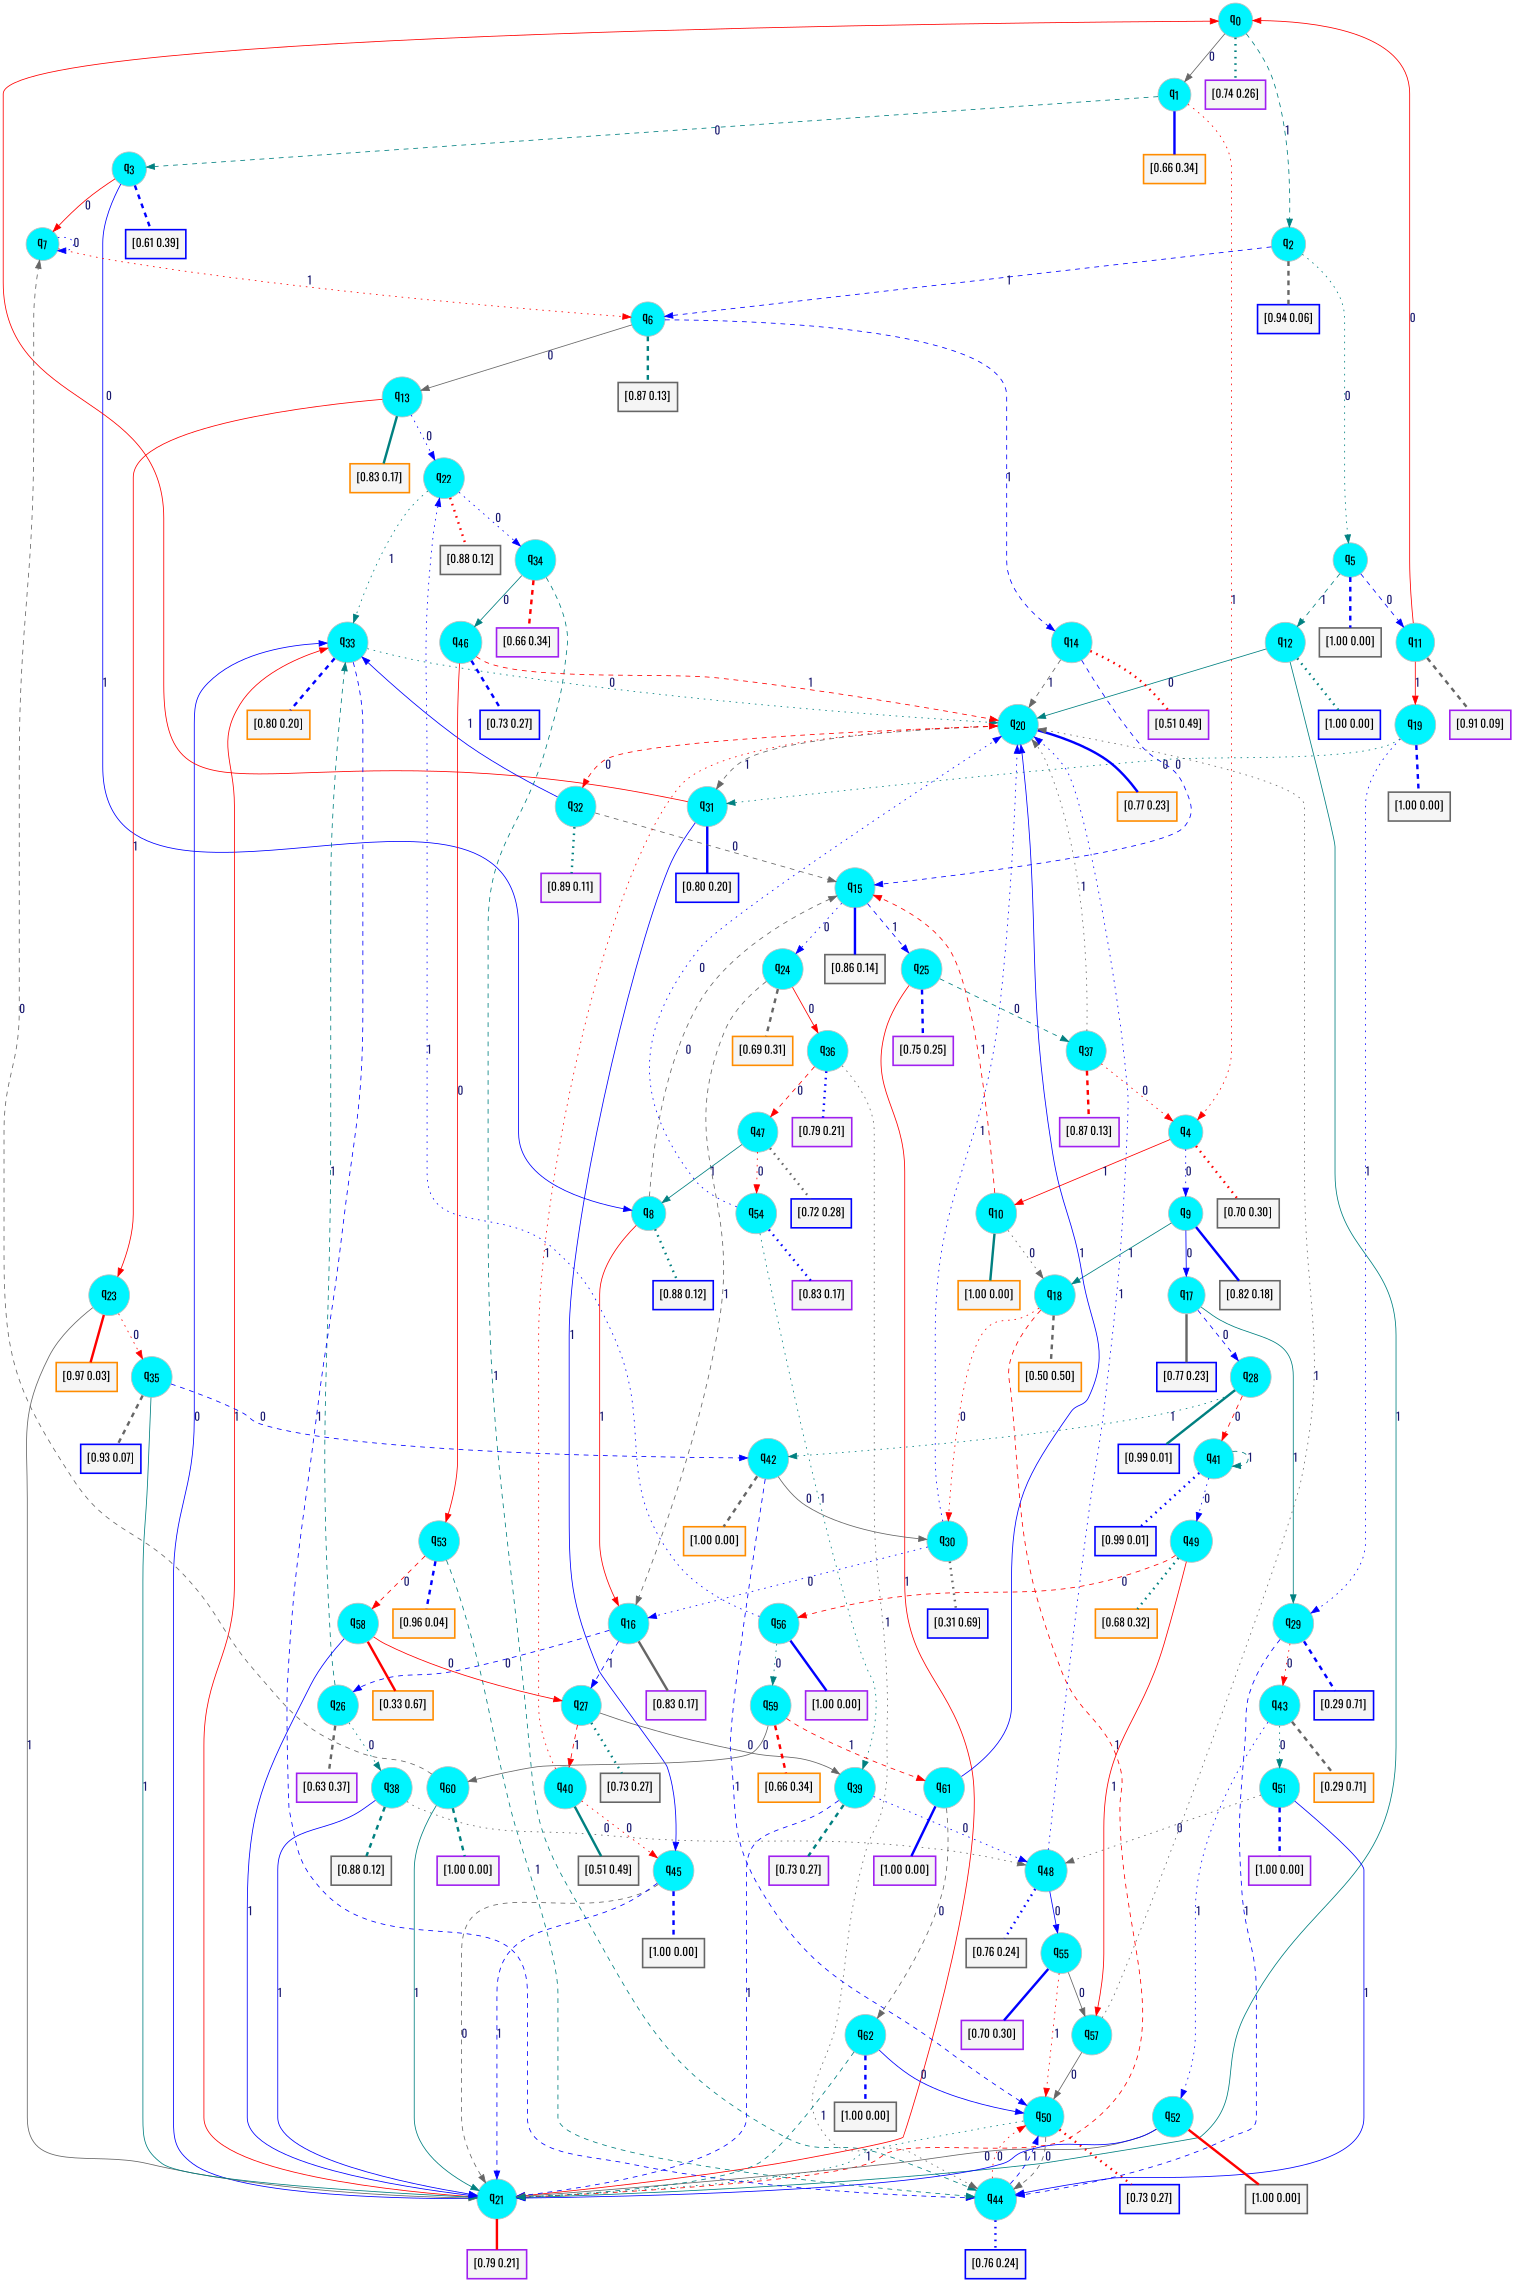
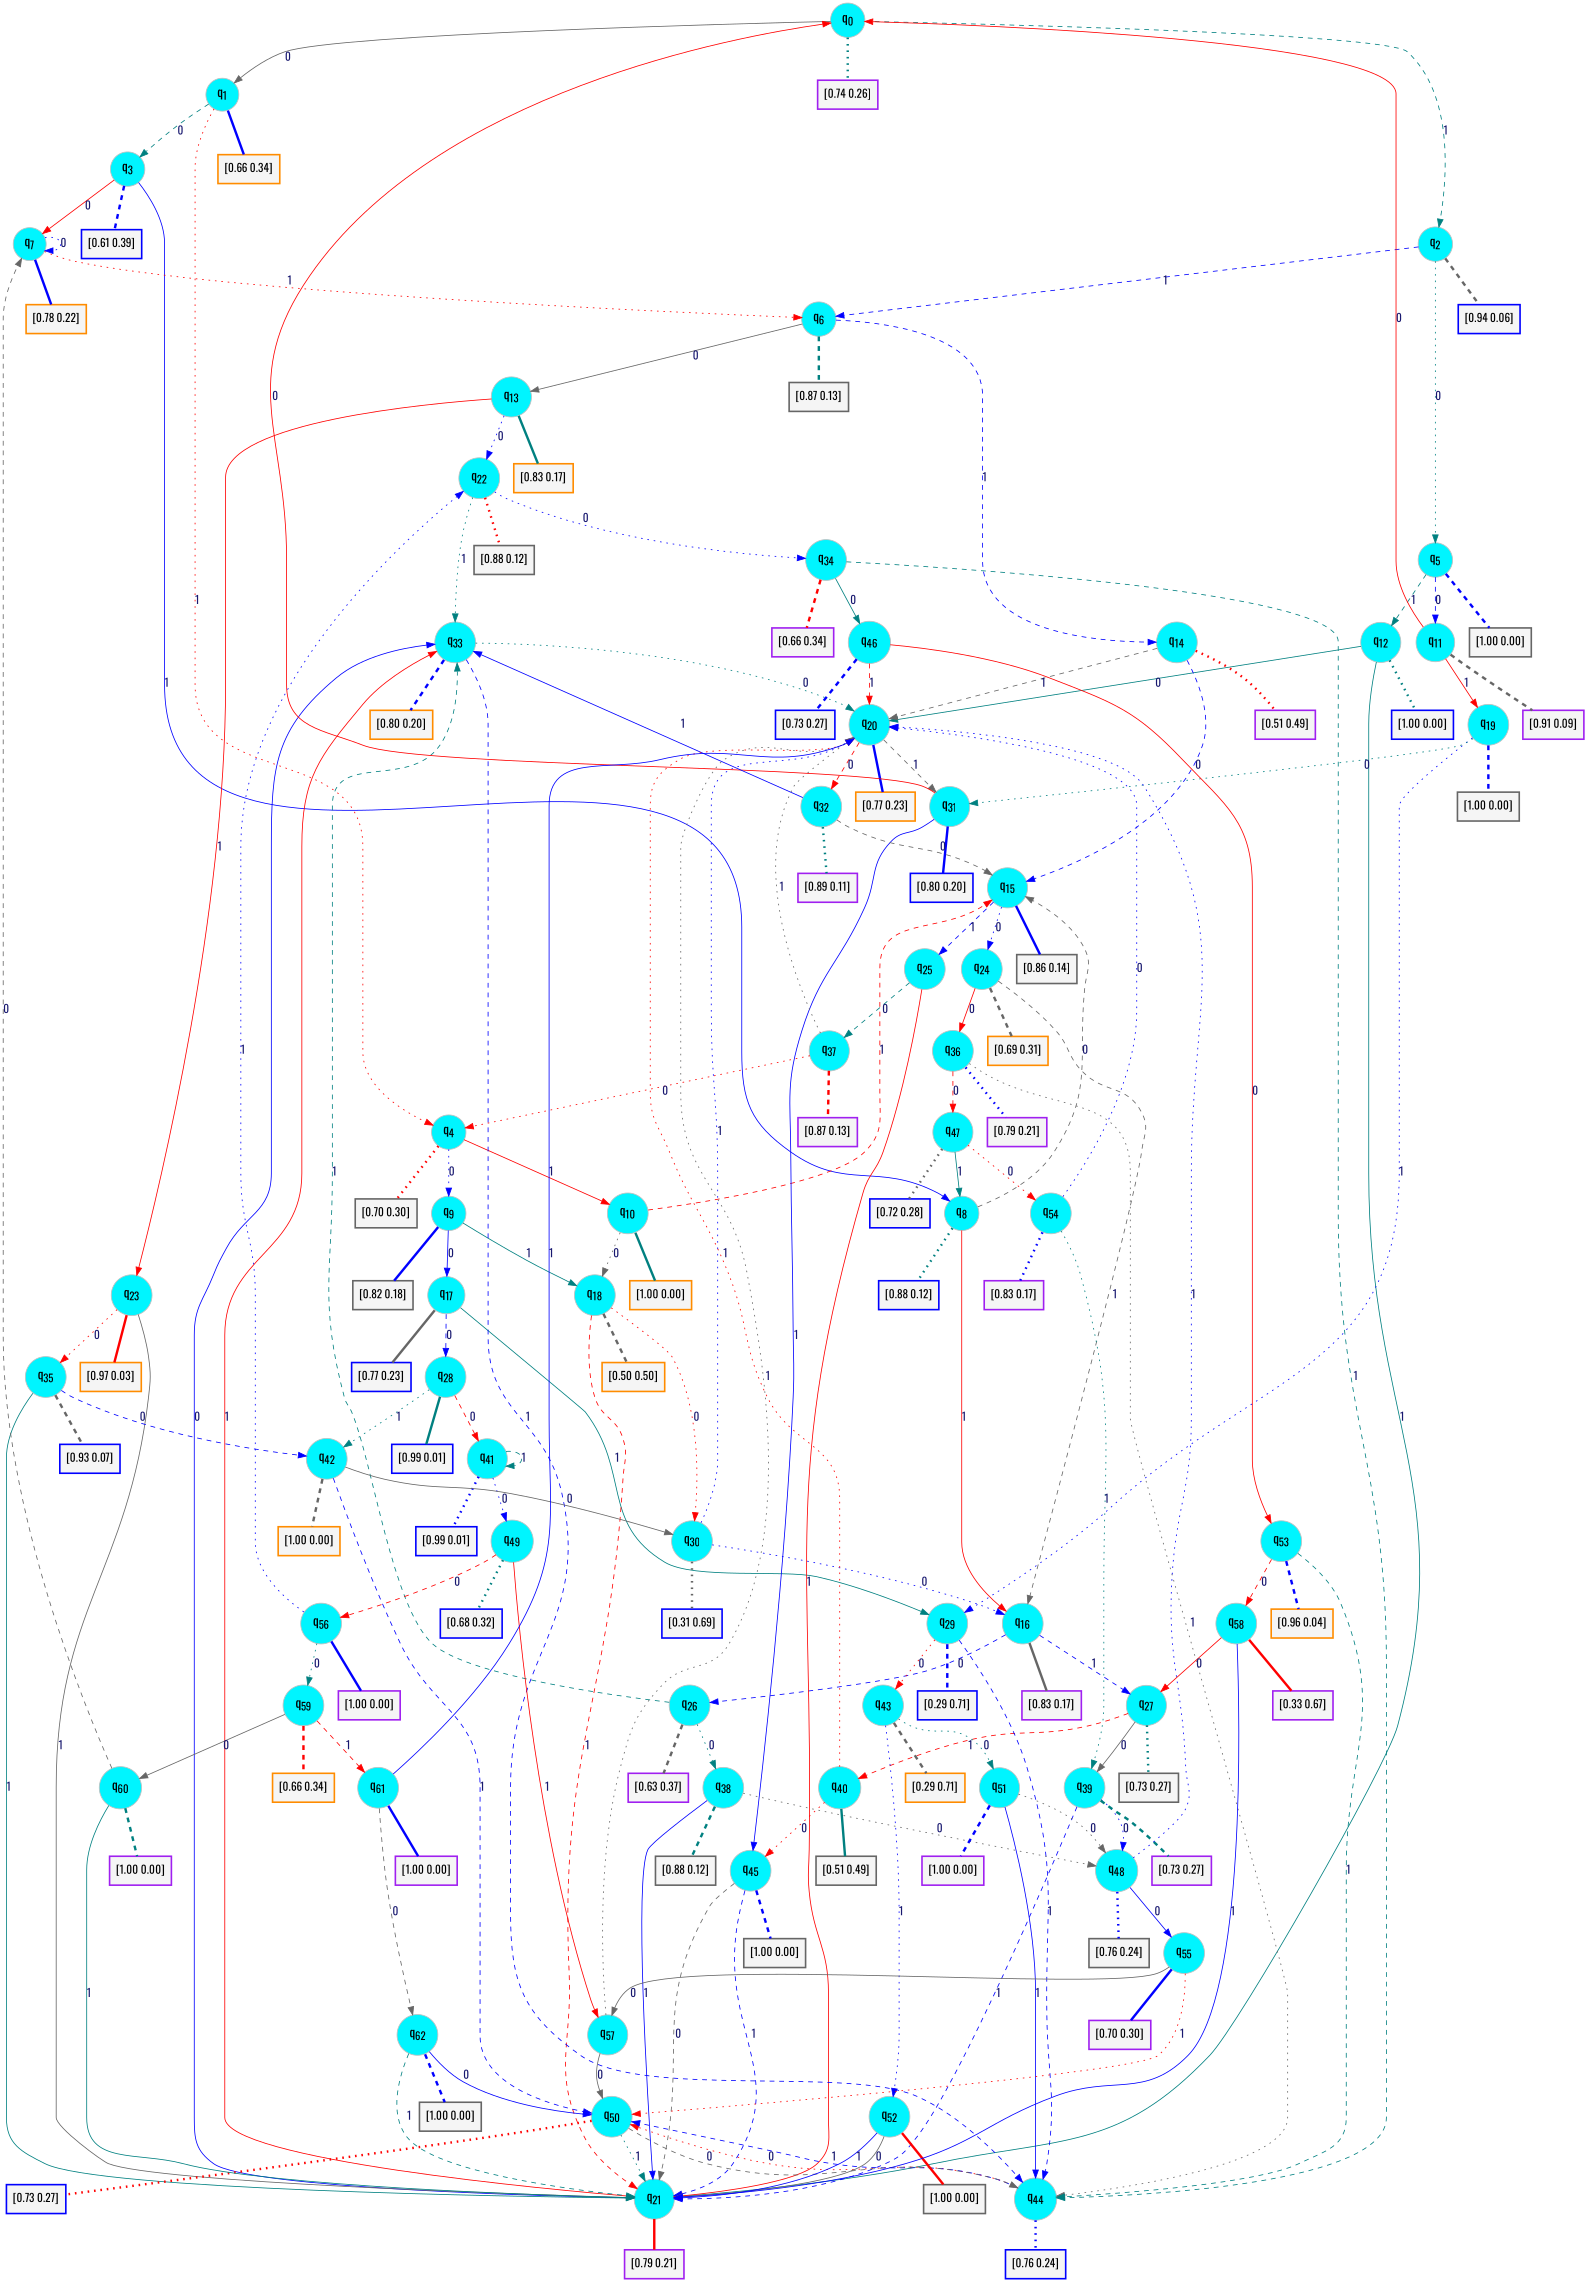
node "[0.78 0.22]": added
node "[0.75 0.25]": removed
node "[0.68 0.32]": color darkorange -> blue
node "[0.33 0.67]": color darkorange -> purple
